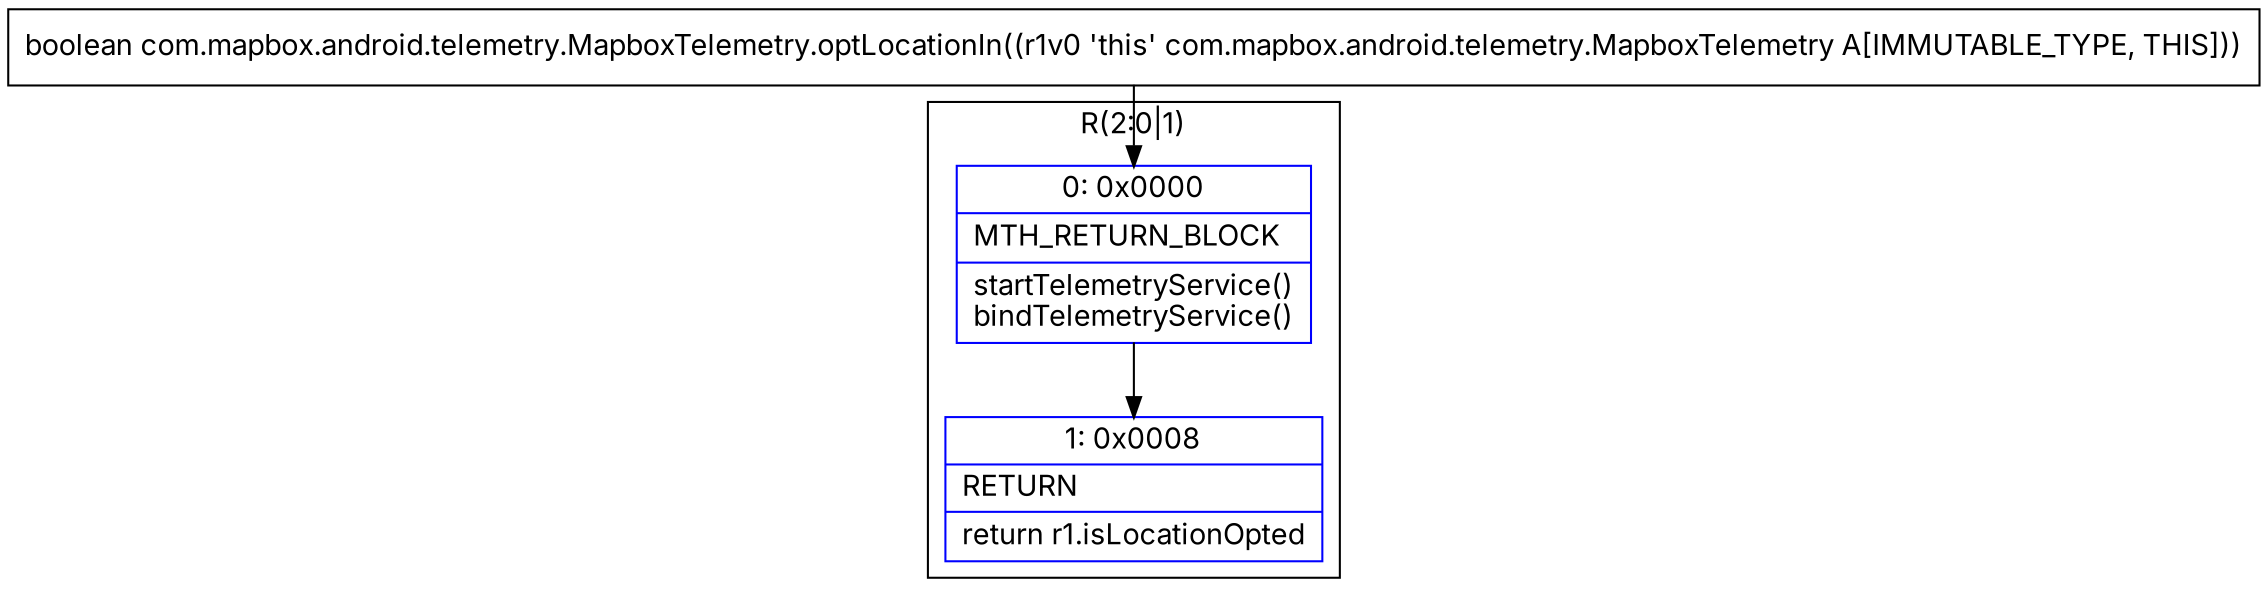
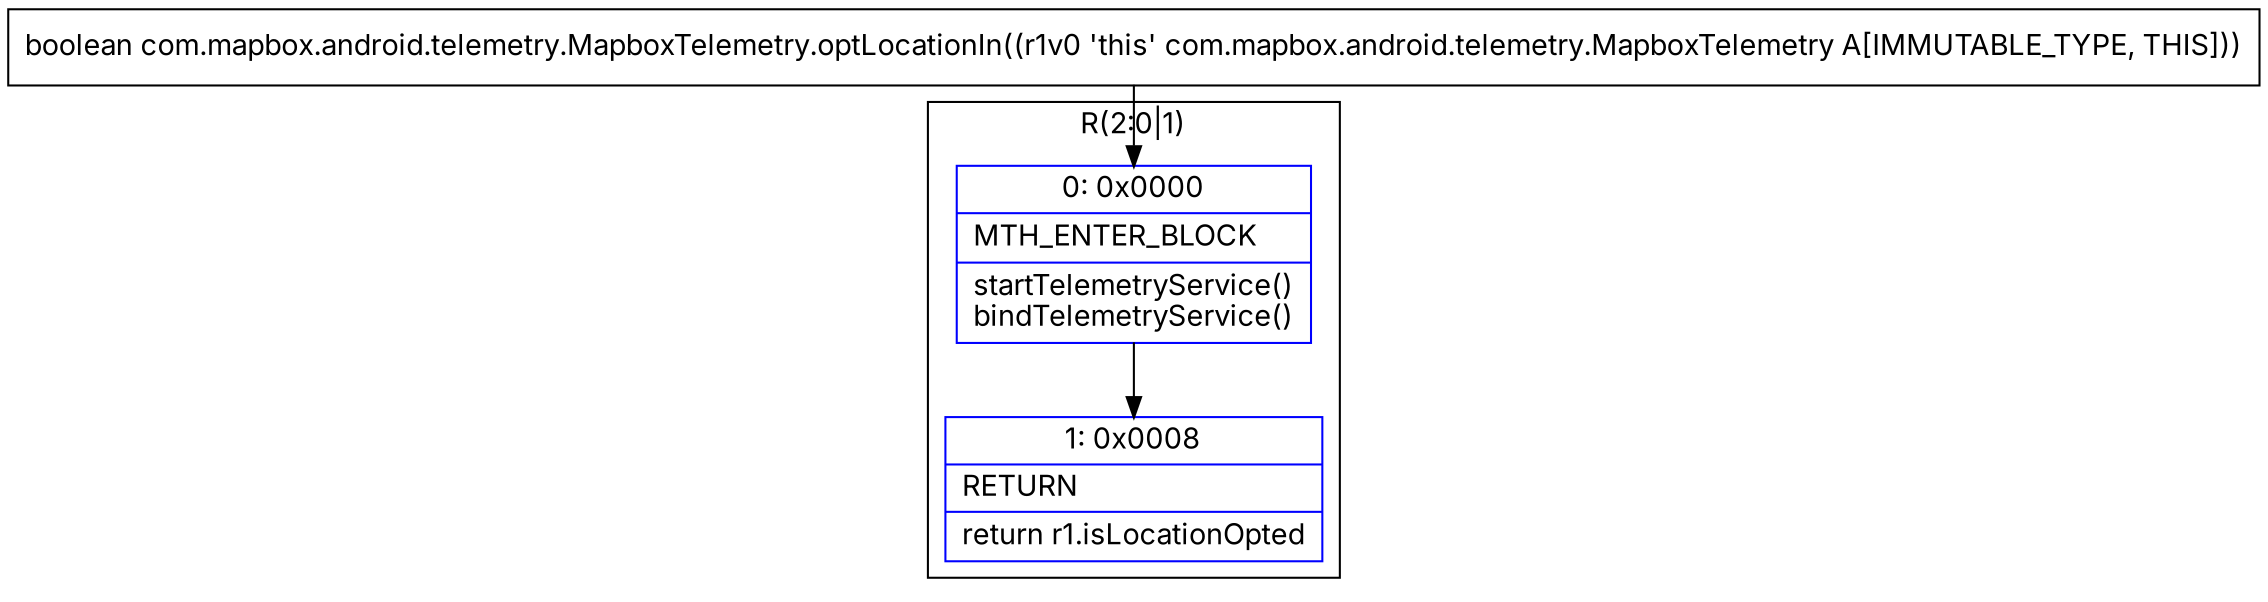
node "0: 0x0000": text "MTH_RETURN_BLOCK" -> "MTH_ENTER_BLOCK"
